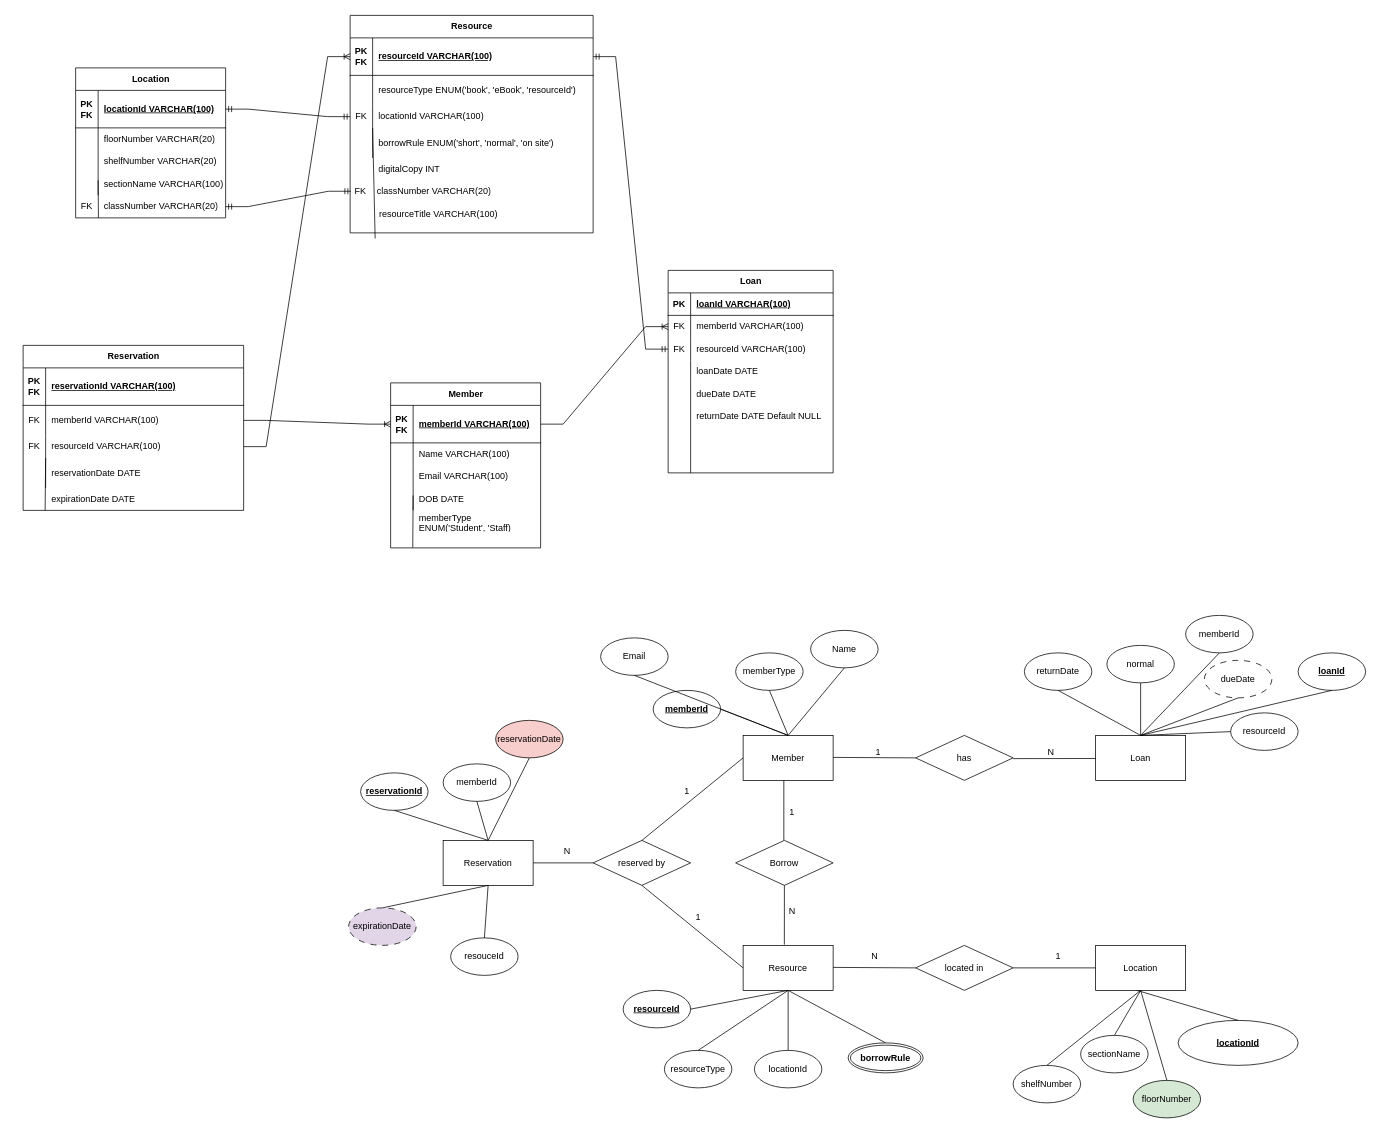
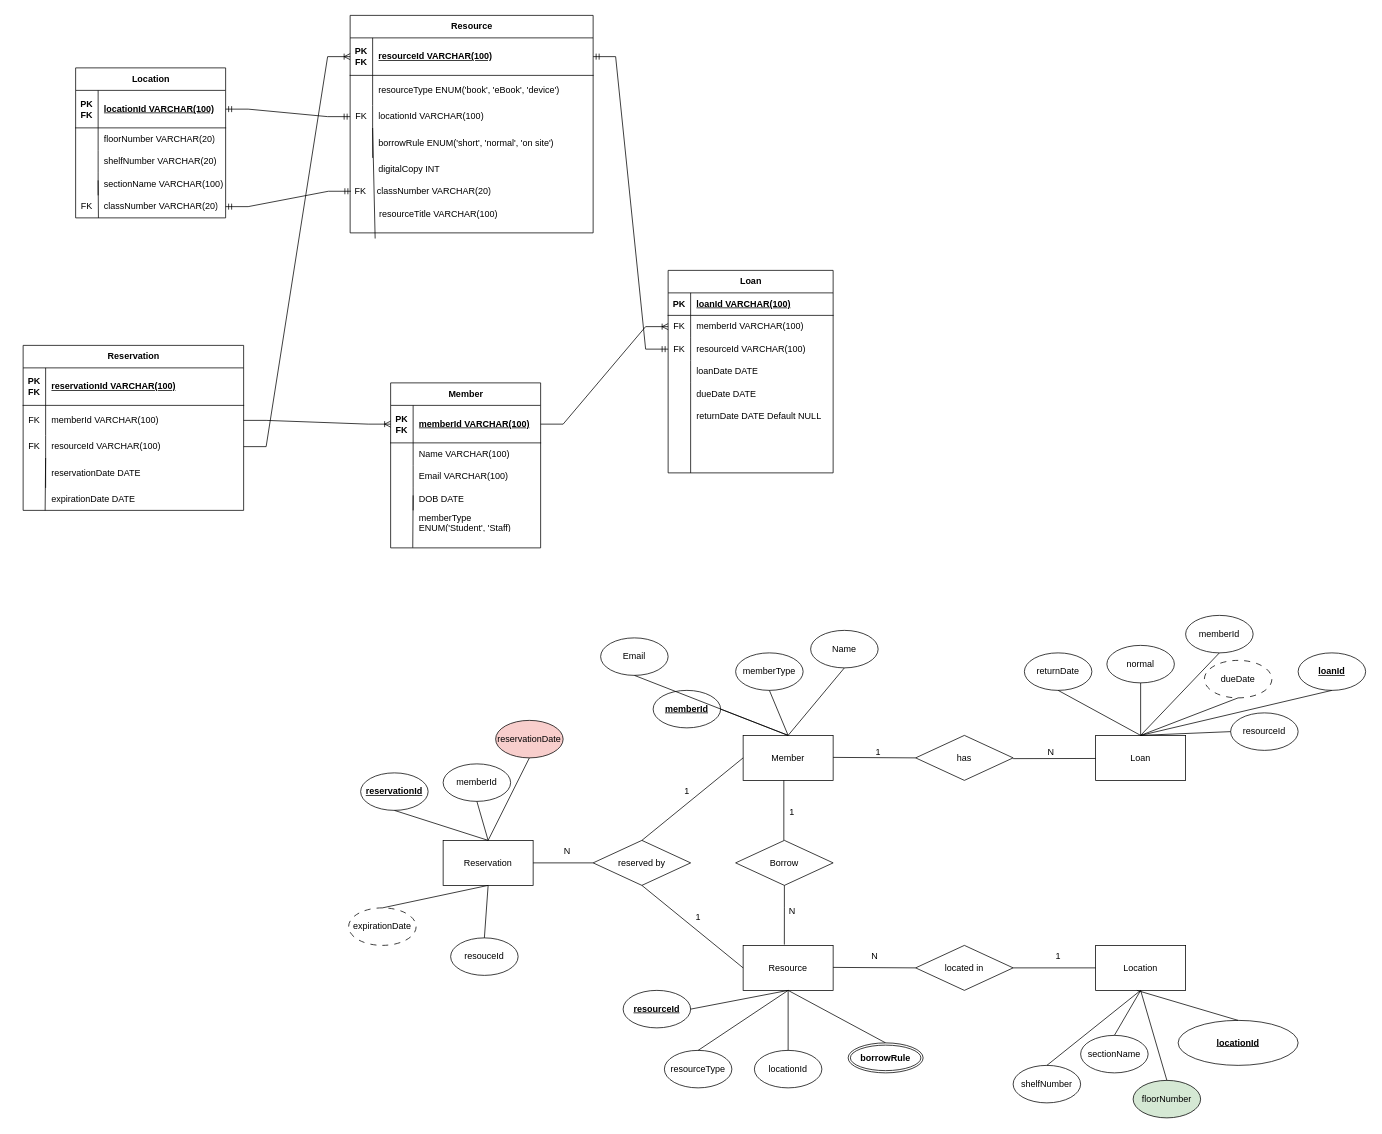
node "resourceType ENUM('book', 'eBook', 'resourceId')": label "resourceType ENUM('book', 'eBook', 'resourceId')" -> "resourceType ENUM('book', 'eBook', 'device')"
node "expirationDate": fillcolor #e1d5e7 -> #ffffff
